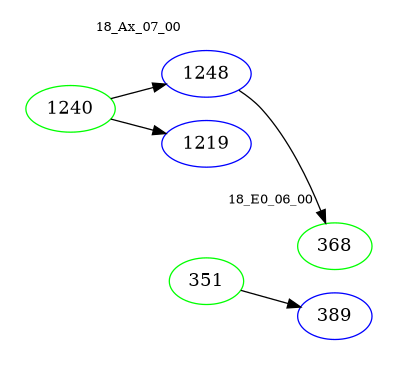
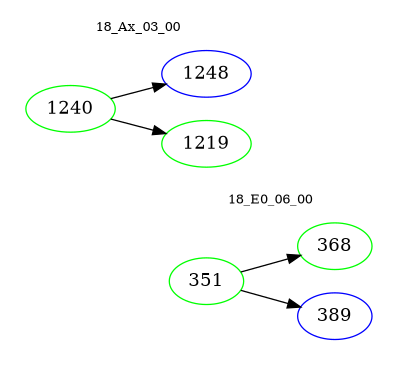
cluster "18_Ax_07_00": label "18_Ax_07_00" -> "18_Ax_03_00"
node "1219": color blue -> green
edge "1248" -> "368": now "351" -> "368"
